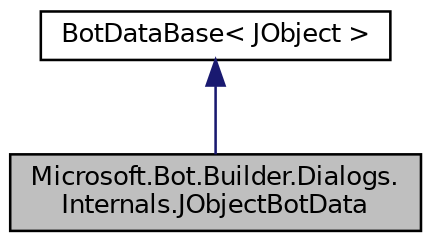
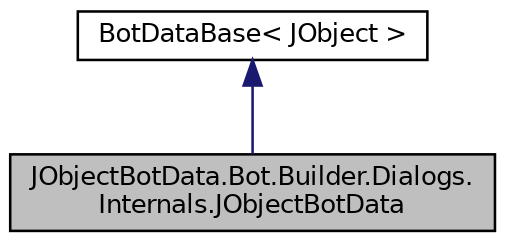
node "Microsoft.Bot.Builder.Dialogs. Internals.JObjectBotData": label "Microsoft.Bot.Builder.Dialogs. Internals.JObjectBotData" -> "JObjectBotData.Bot.Builder.Dialogs. Internals.JObjectBotData"
